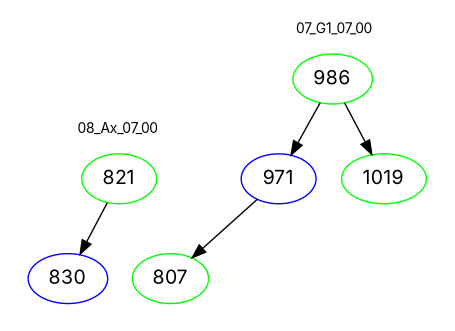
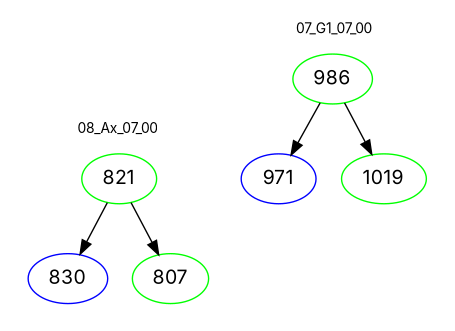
edge "971" -> "807": now "821" -> "807"
